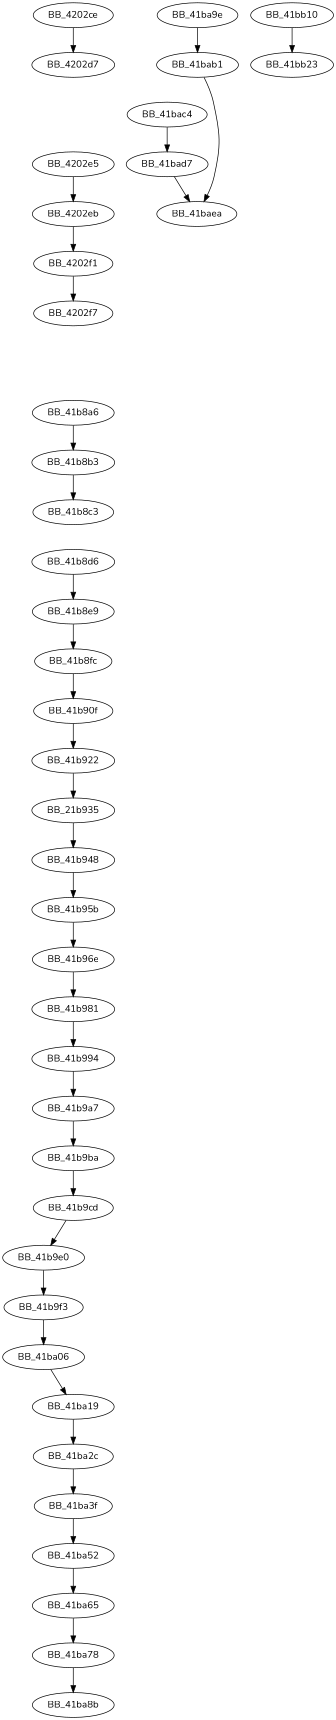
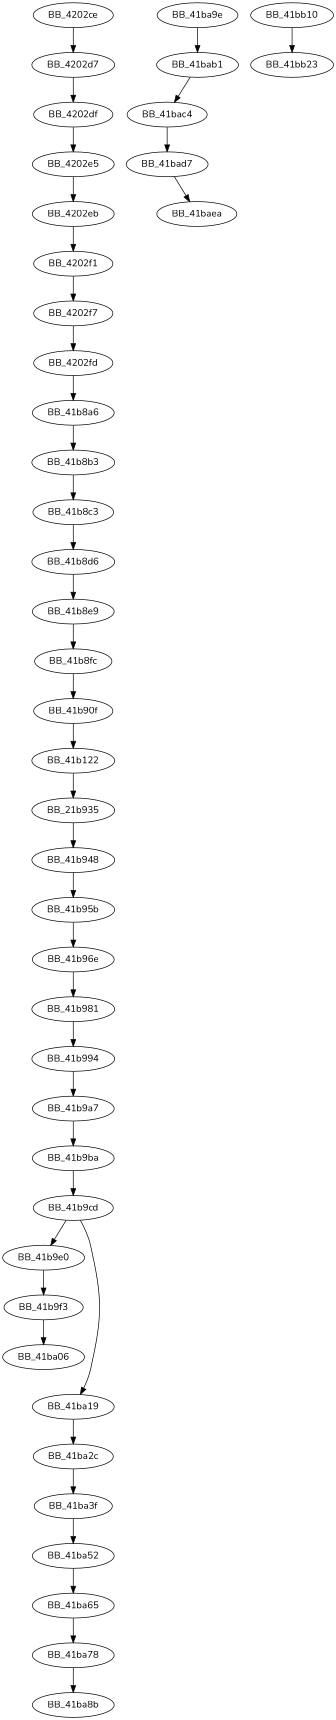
node "BB_4202df": added
edge "BB_41bab1" -> "BB_41baea": now "BB_41bab1" -> "BB_41bac4"
node "BB_4202fd": added
edge "BB_41b8c3" -> "BB_41b8d6": added
node "BB_41b922": label "BB_41b922" -> "BB_41b122"
edge "BB_41ba06" -> "BB_41ba19": now "BB_41b9cd" -> "BB_41ba19"
